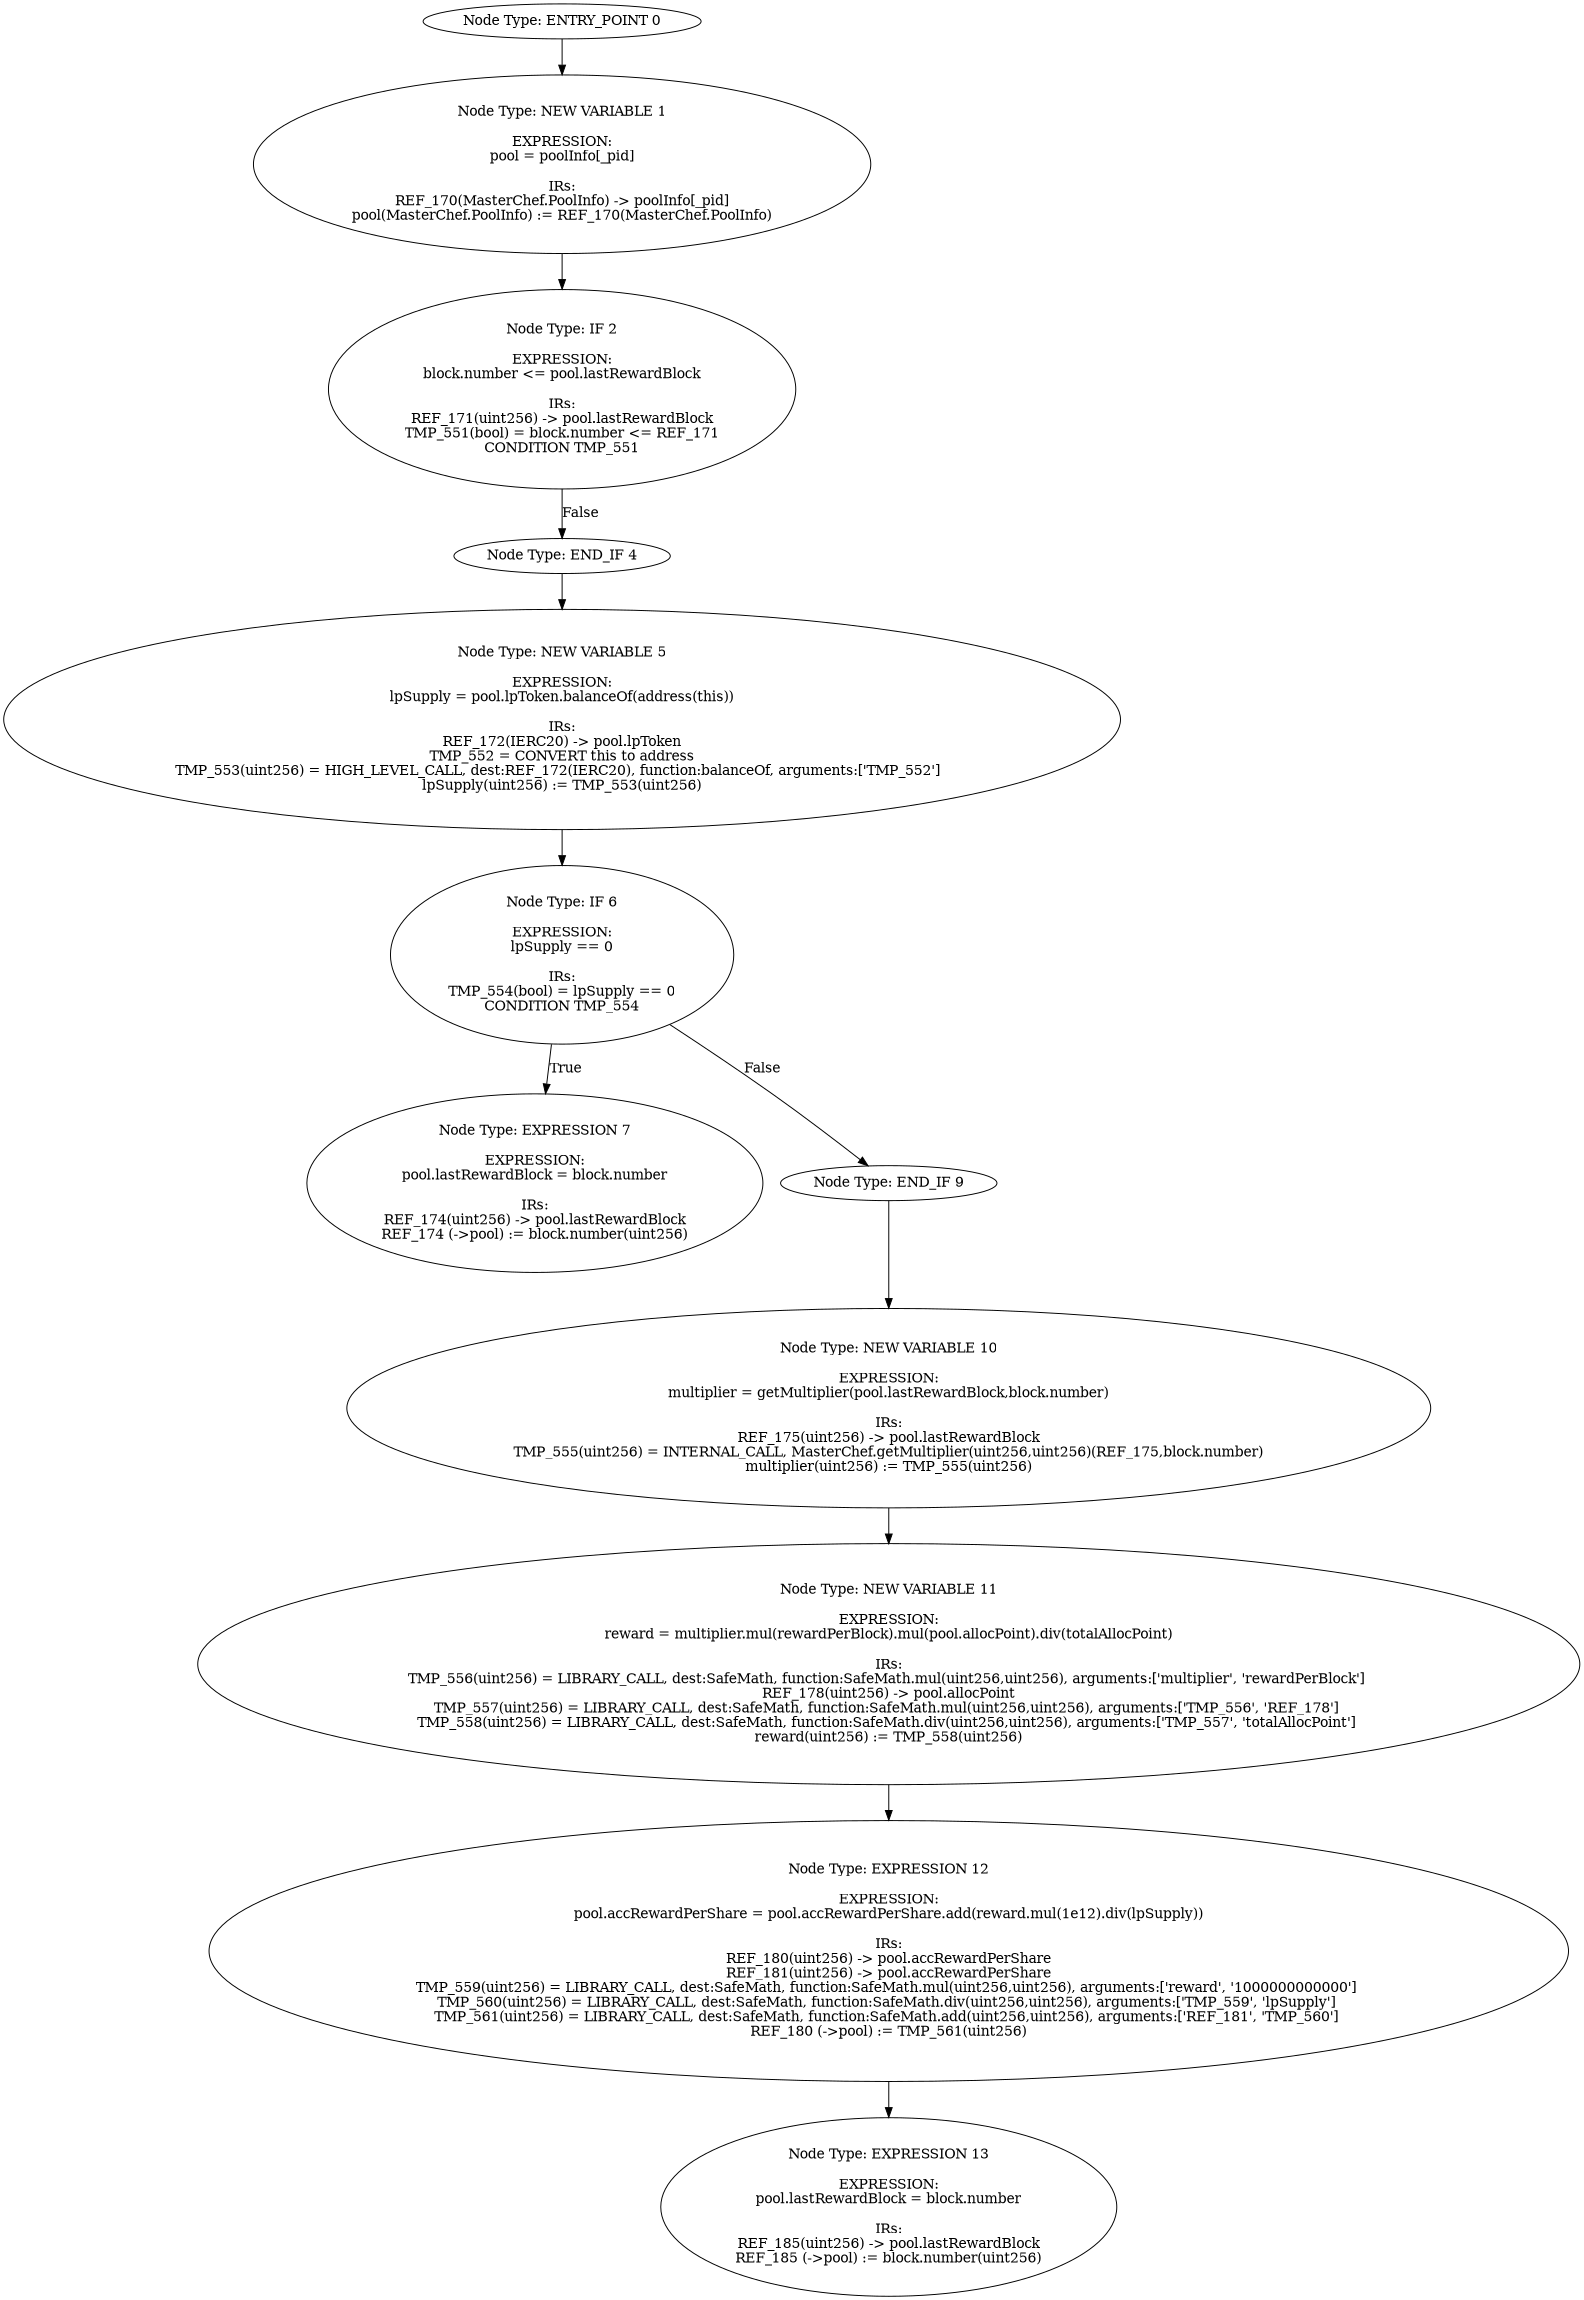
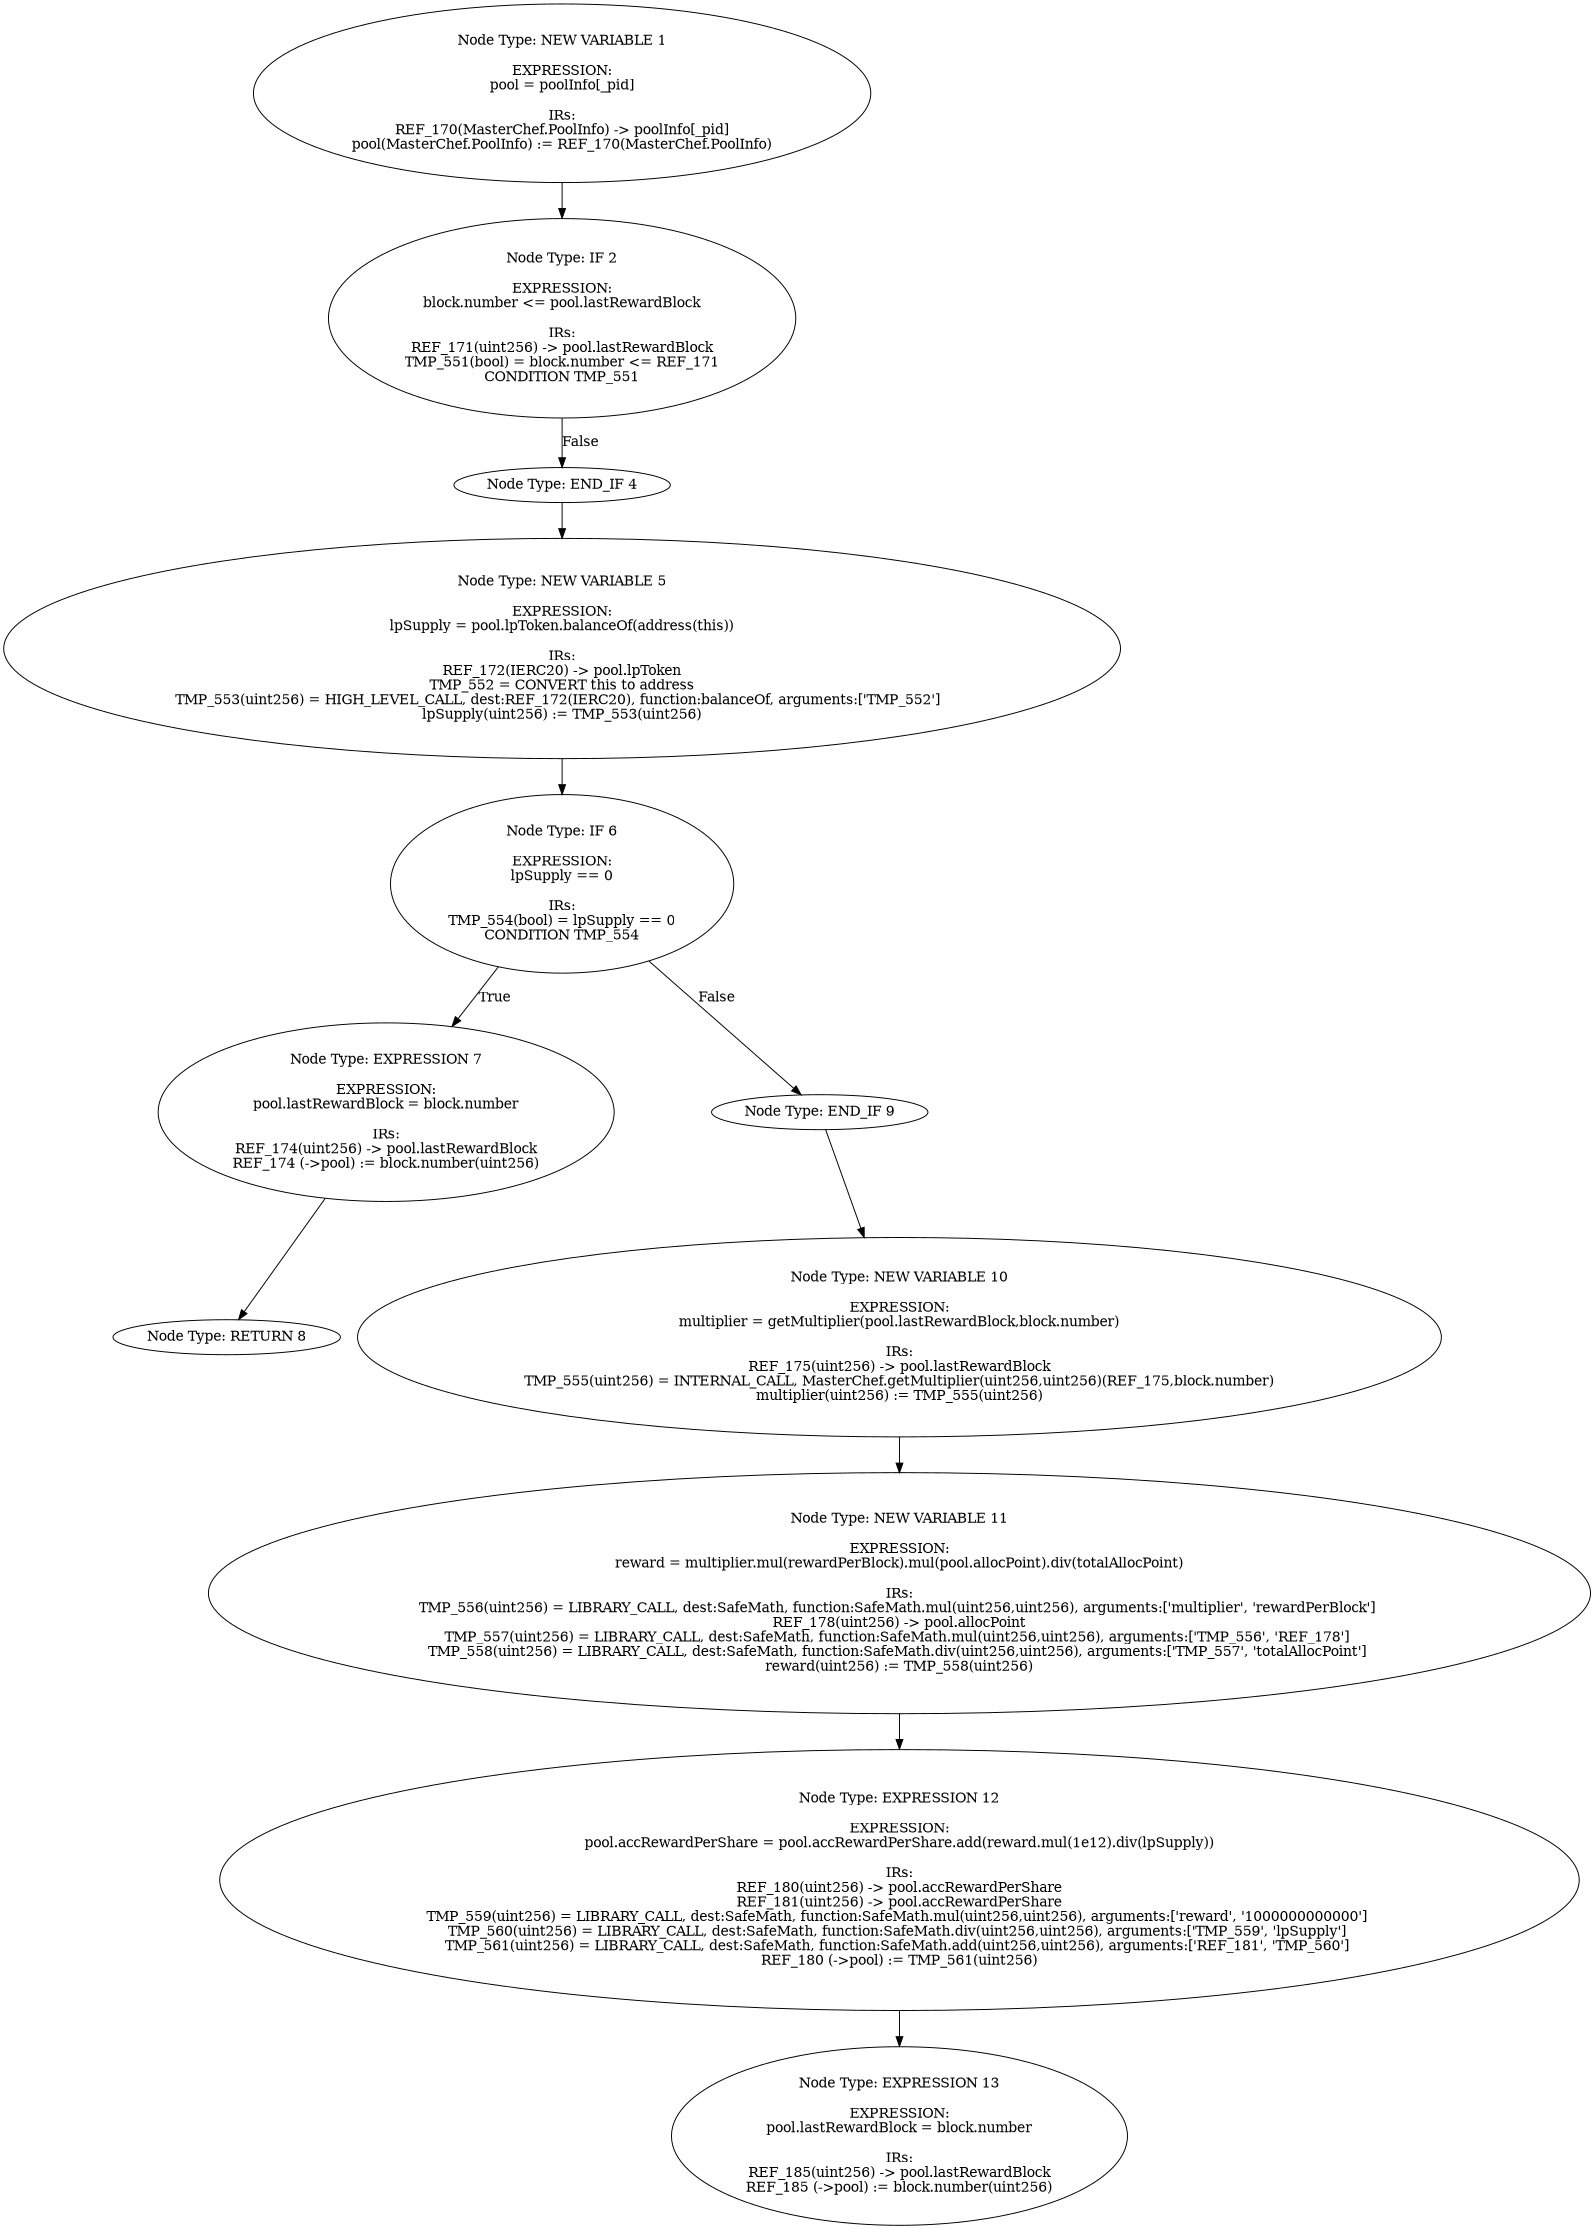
node "Node Type: ENTRY_POINT 0": removed
node "Node Type: RETURN 8": added
